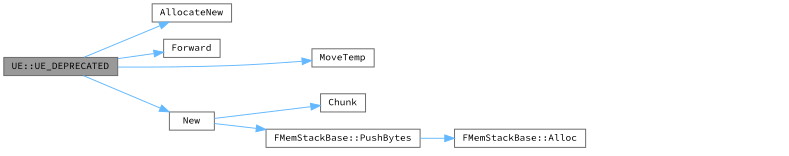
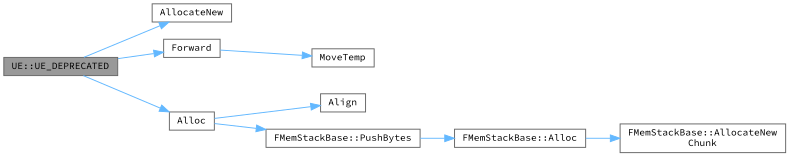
edge "UE::UE_DEPRECATED" -> "MoveTemp": now "Forward" -> "MoveTemp"
node "Chunk": label "Chunk" -> "Align"
node "New": label "New" -> "Alloc"
node "FMemStackBase::AllocateNew Chunk": added
